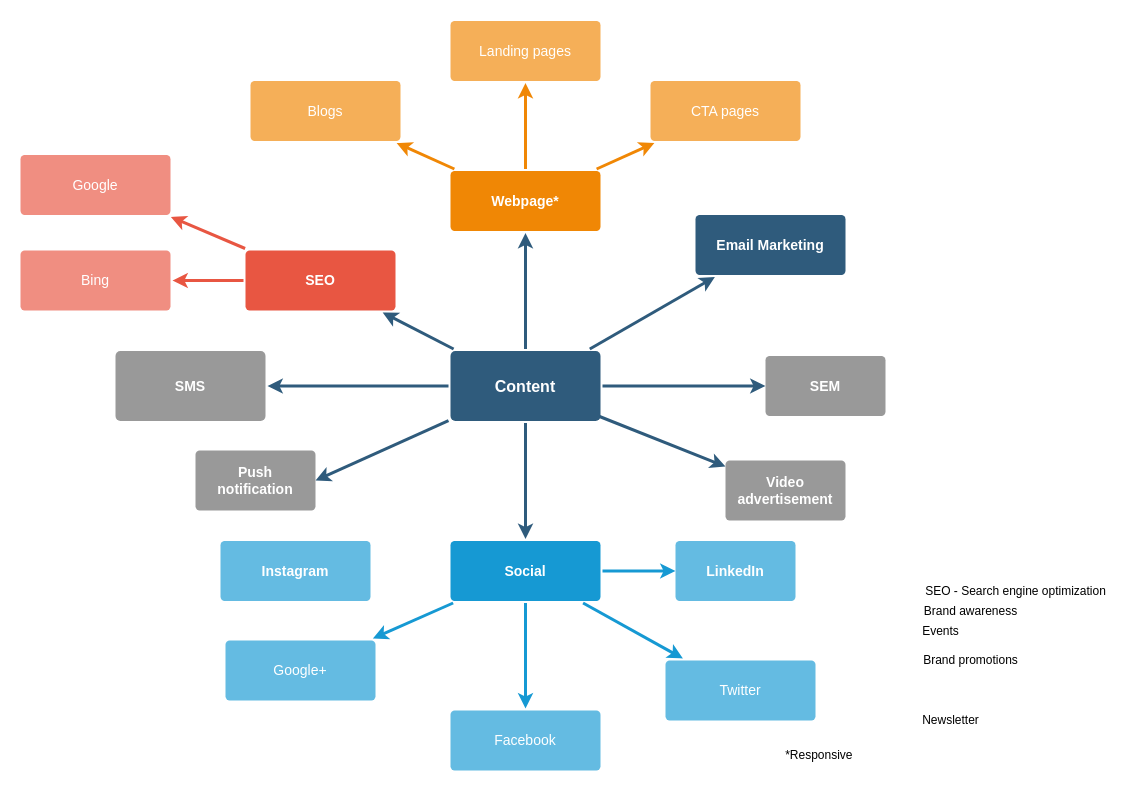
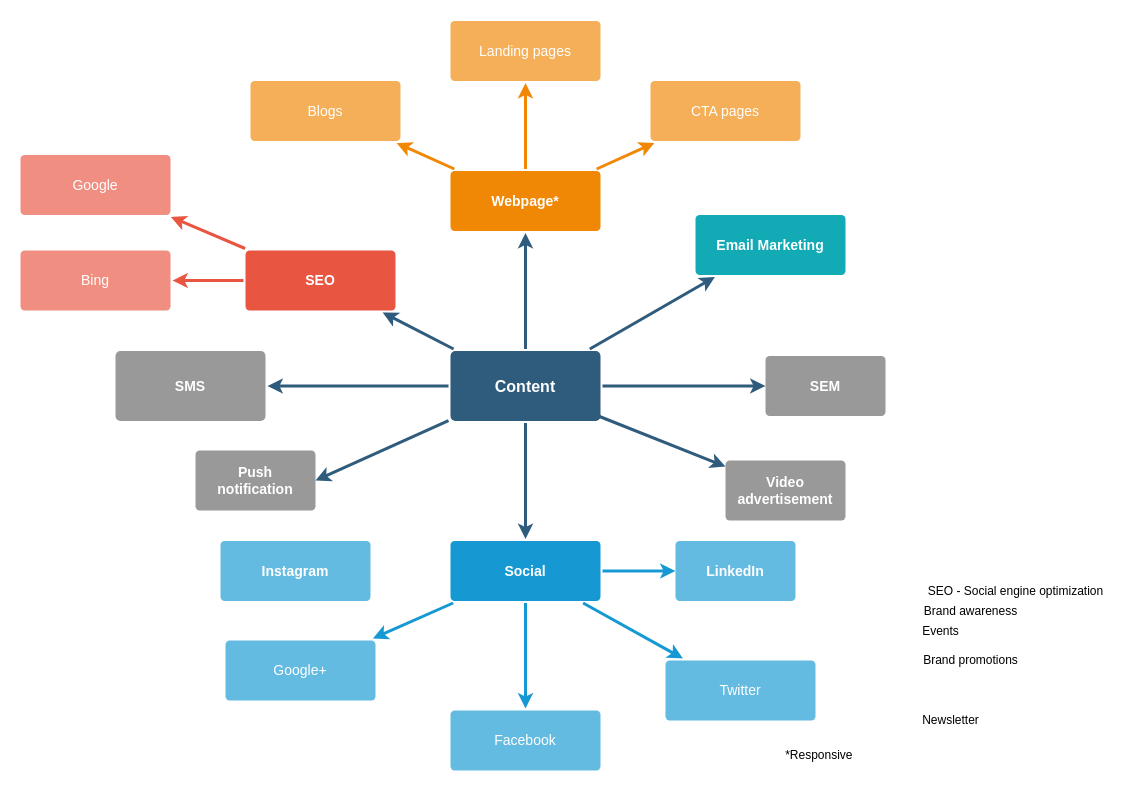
node "Email Marketing": fillcolor #2f5b7c -> #12aab5
node "SEO - Search engine optimization": label "SEO - Search engine optimization" -> "SEO - Social engine optimization"
